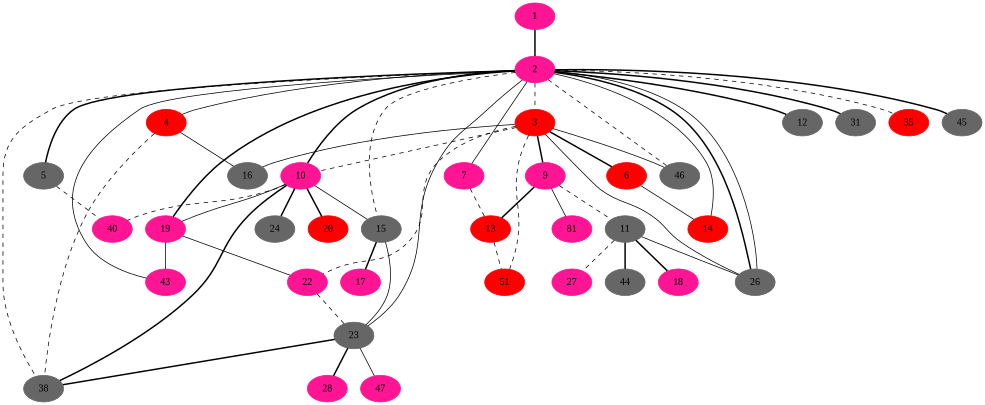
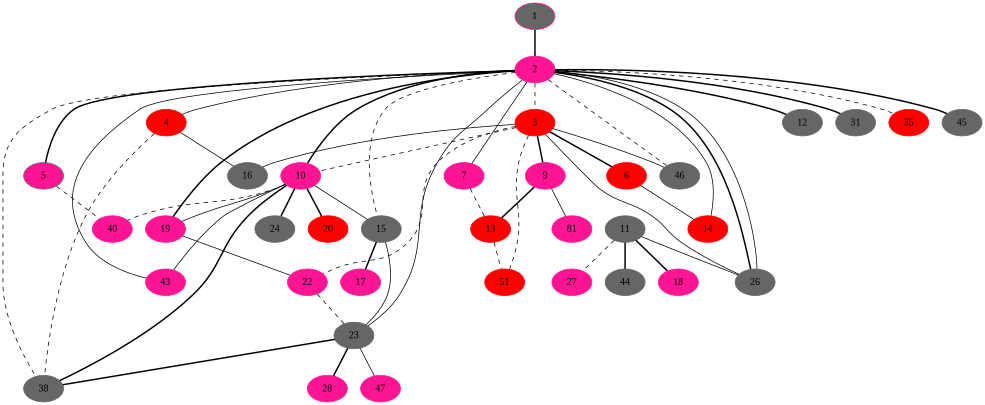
node "1": fillcolor deeppink -> gray40
node "5": fillcolor gray40 -> deeppink
edge "9" -- "11": removed
edge "19" -- "43": now "10" -- "43"
